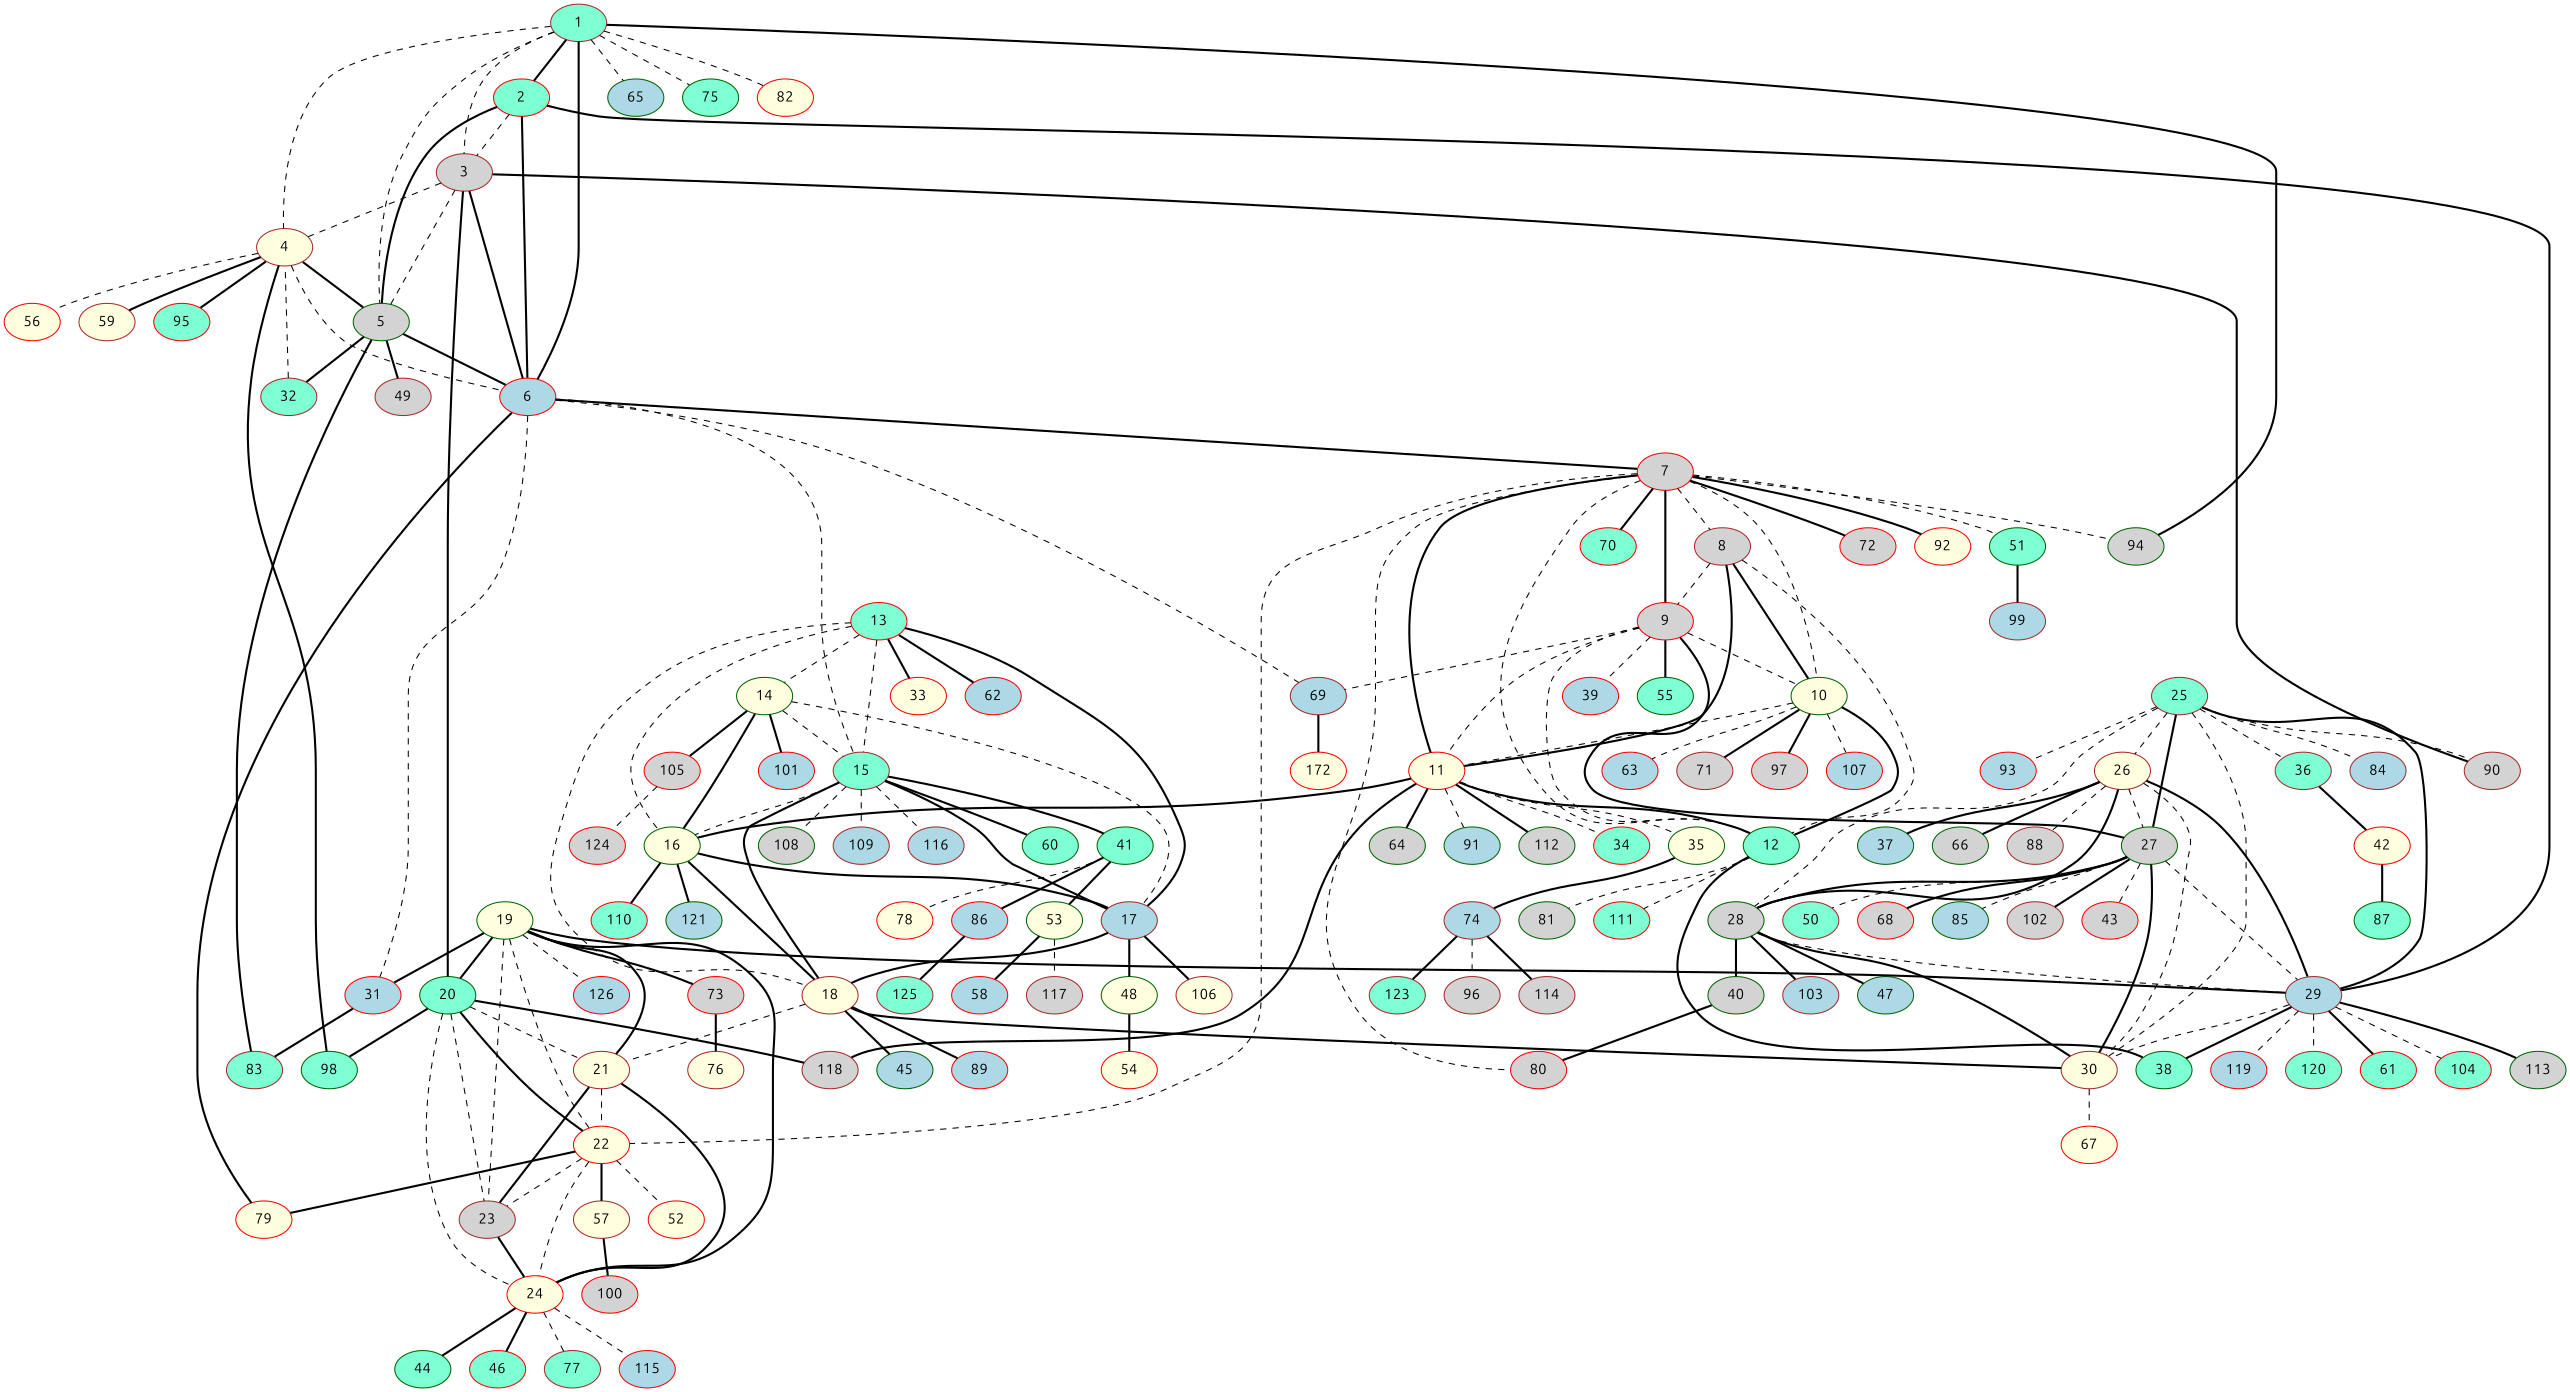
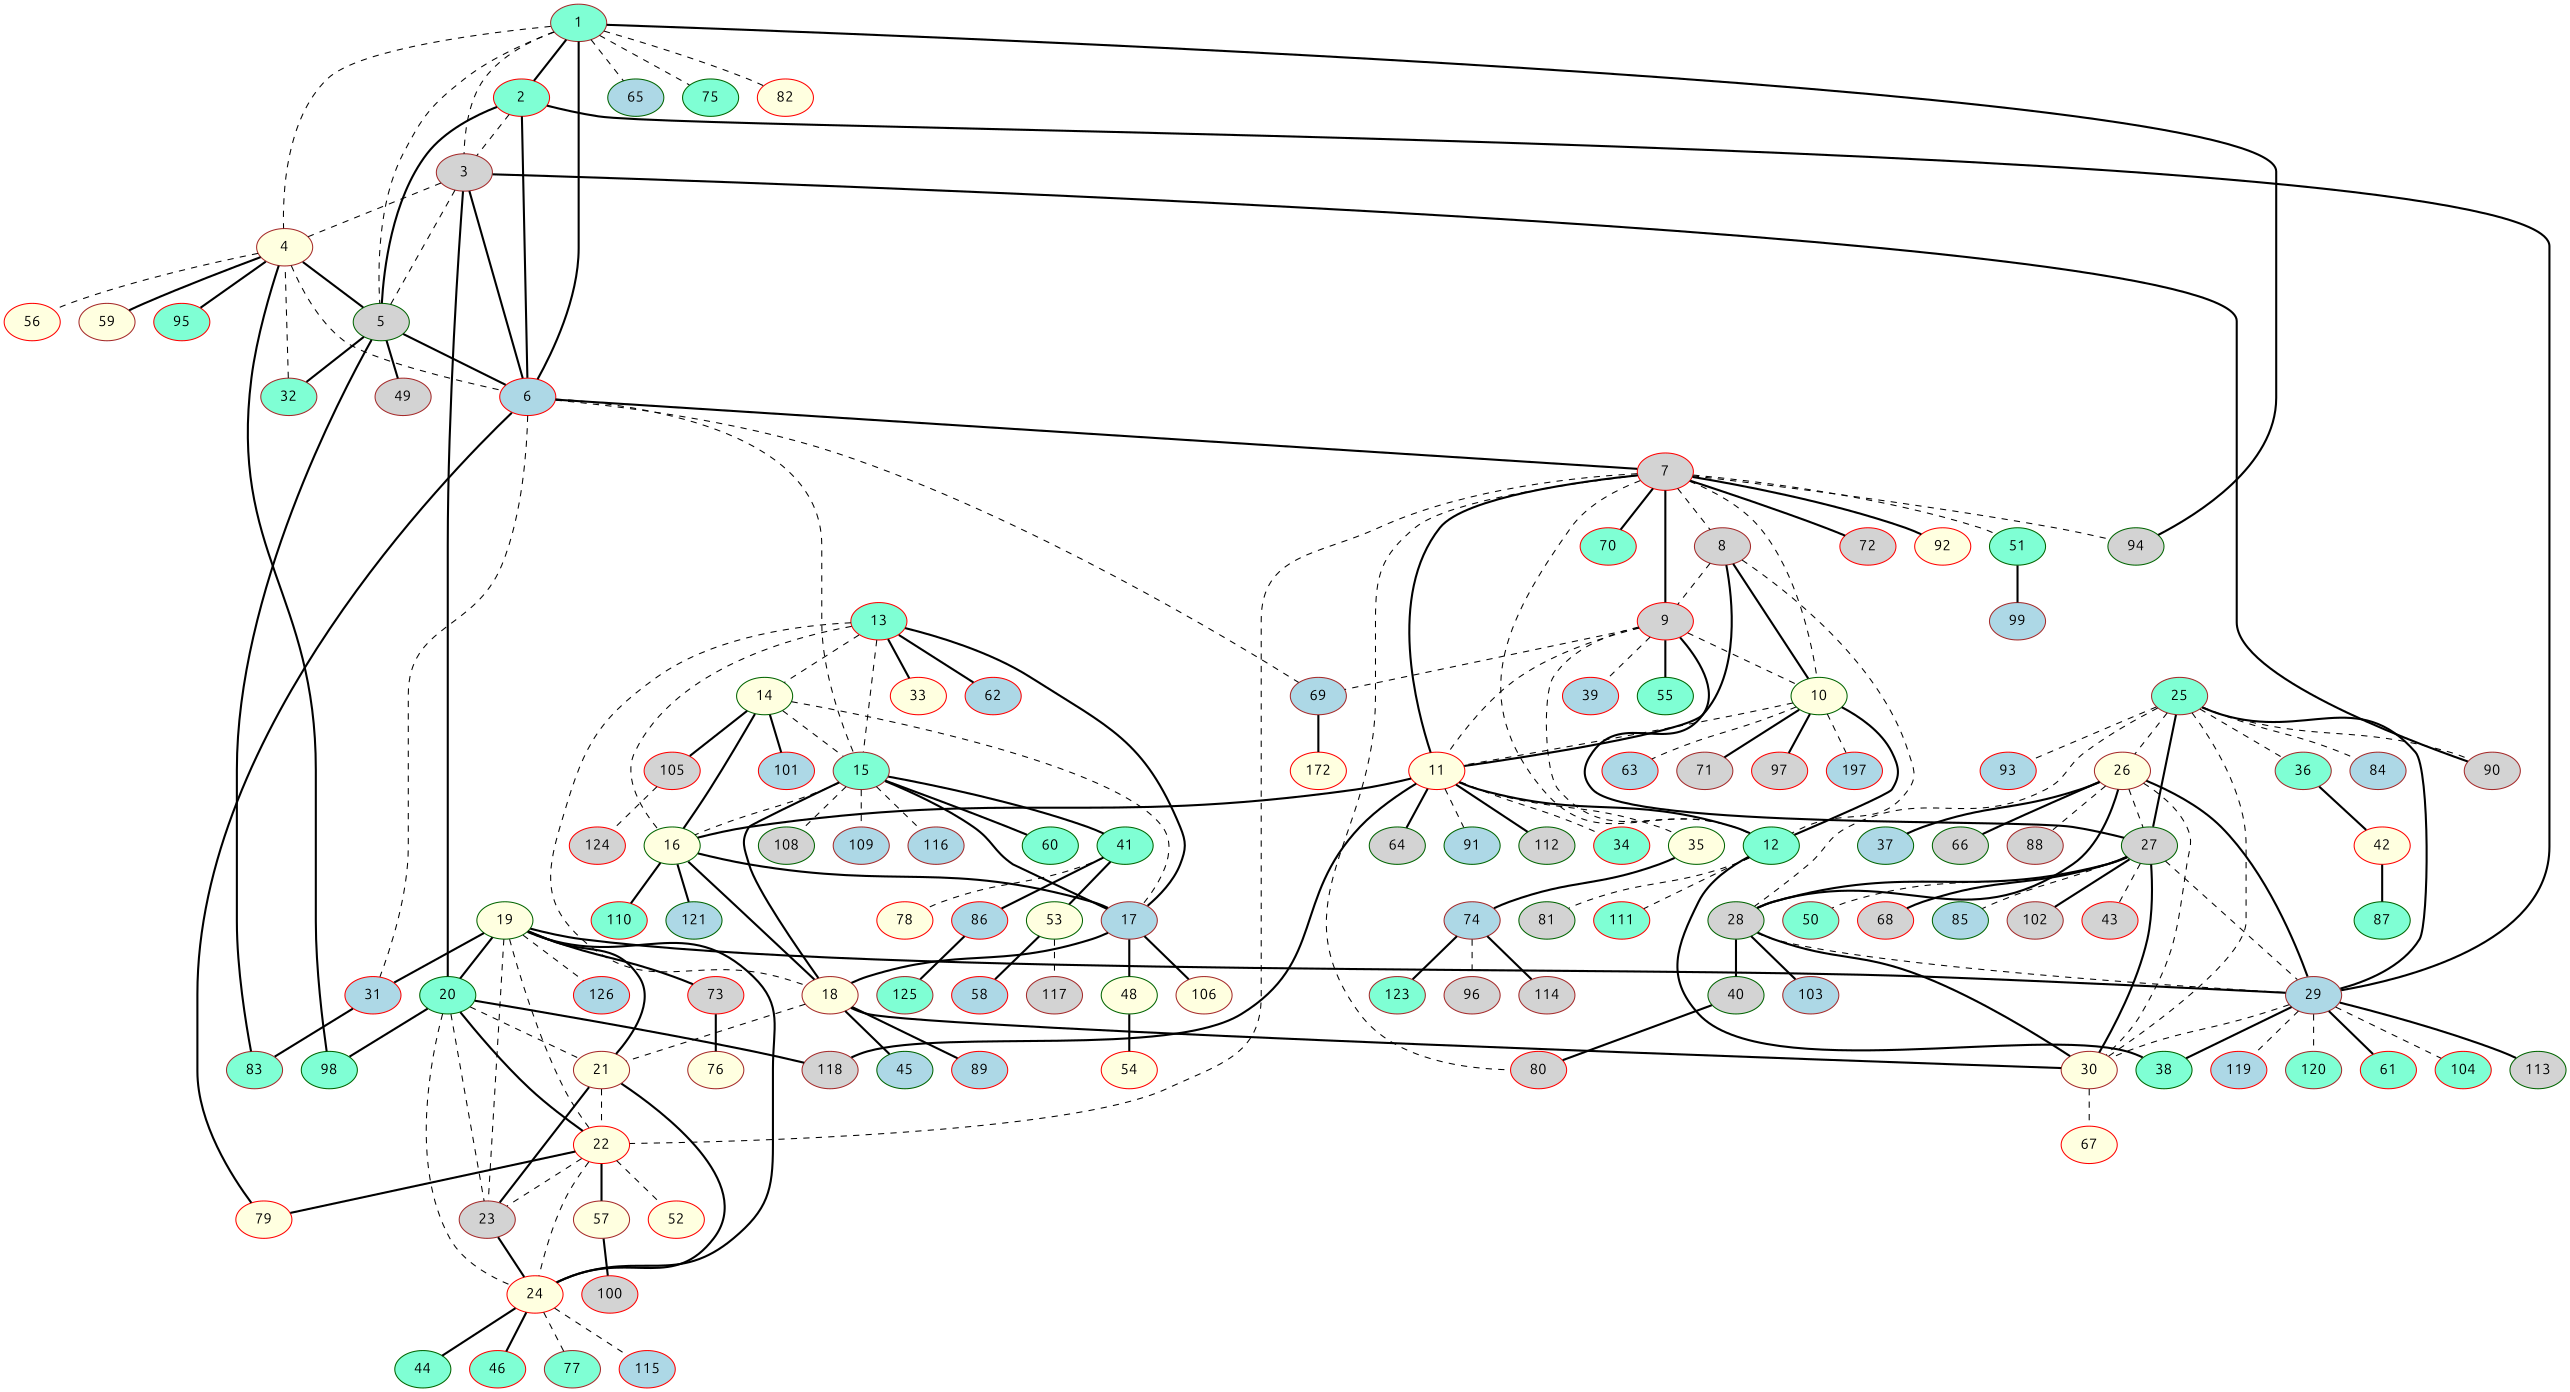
node "107": label "107" -> "197"
node "47": removed
